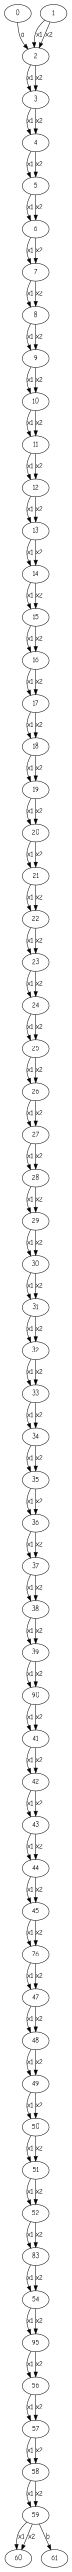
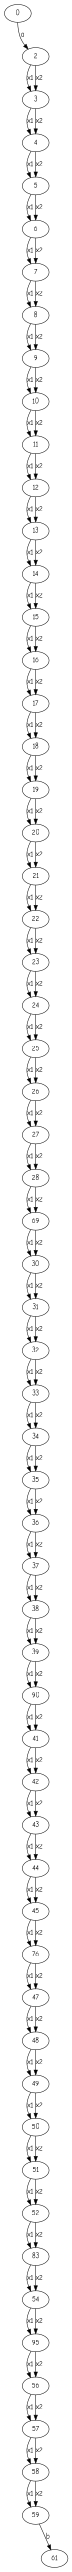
node "1": removed
node "29": label "29" -> "69"
node "60": removed
